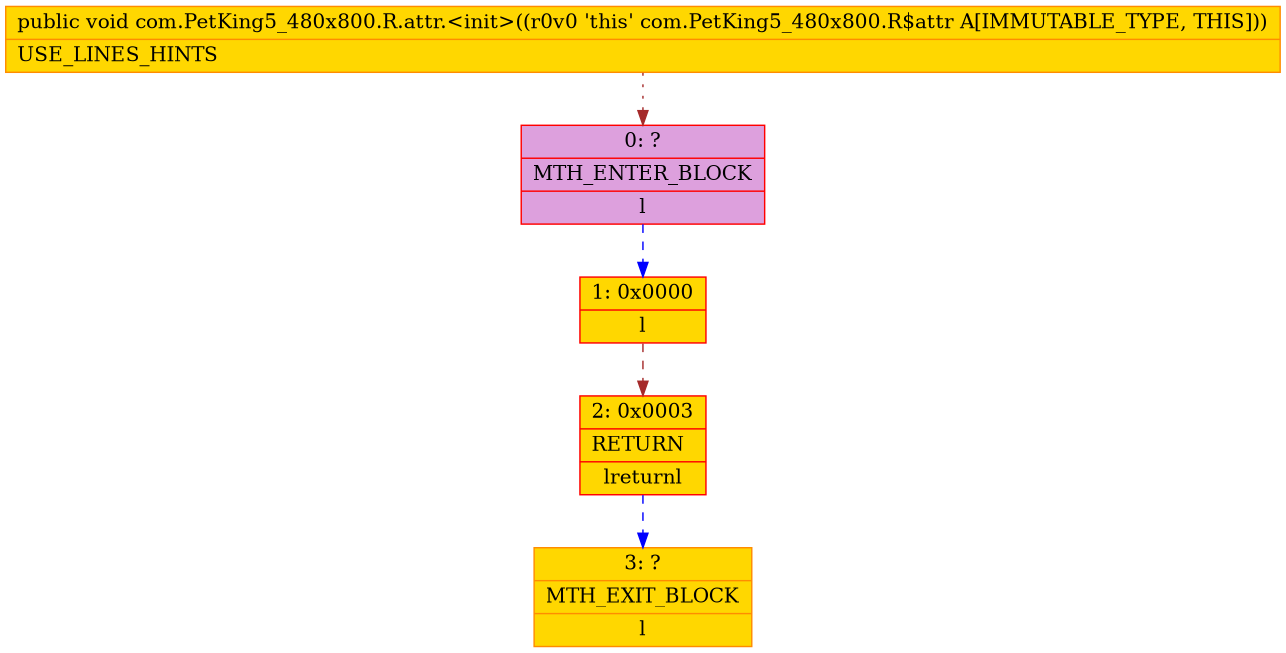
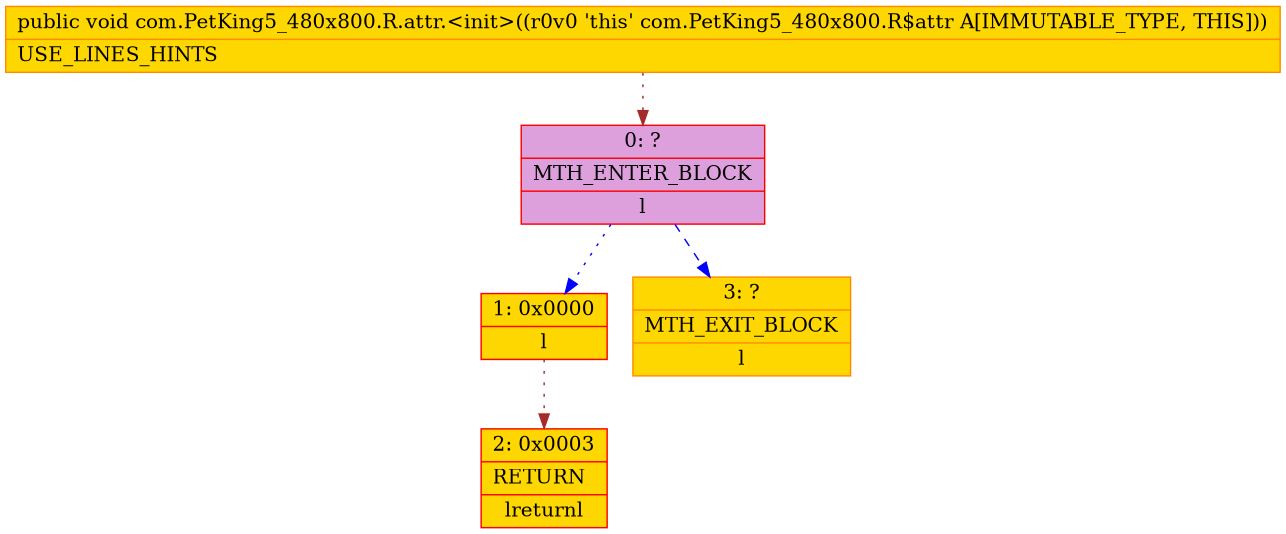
edge "0: ?" -> "1: 0x0000": style dashed -> dotted
edge "1: 0x0000" -> "2: 0x0003": style dashed -> dotted
edge "2: 0x0003" -> "3: ?": now "0: ?" -> "3: ?"
